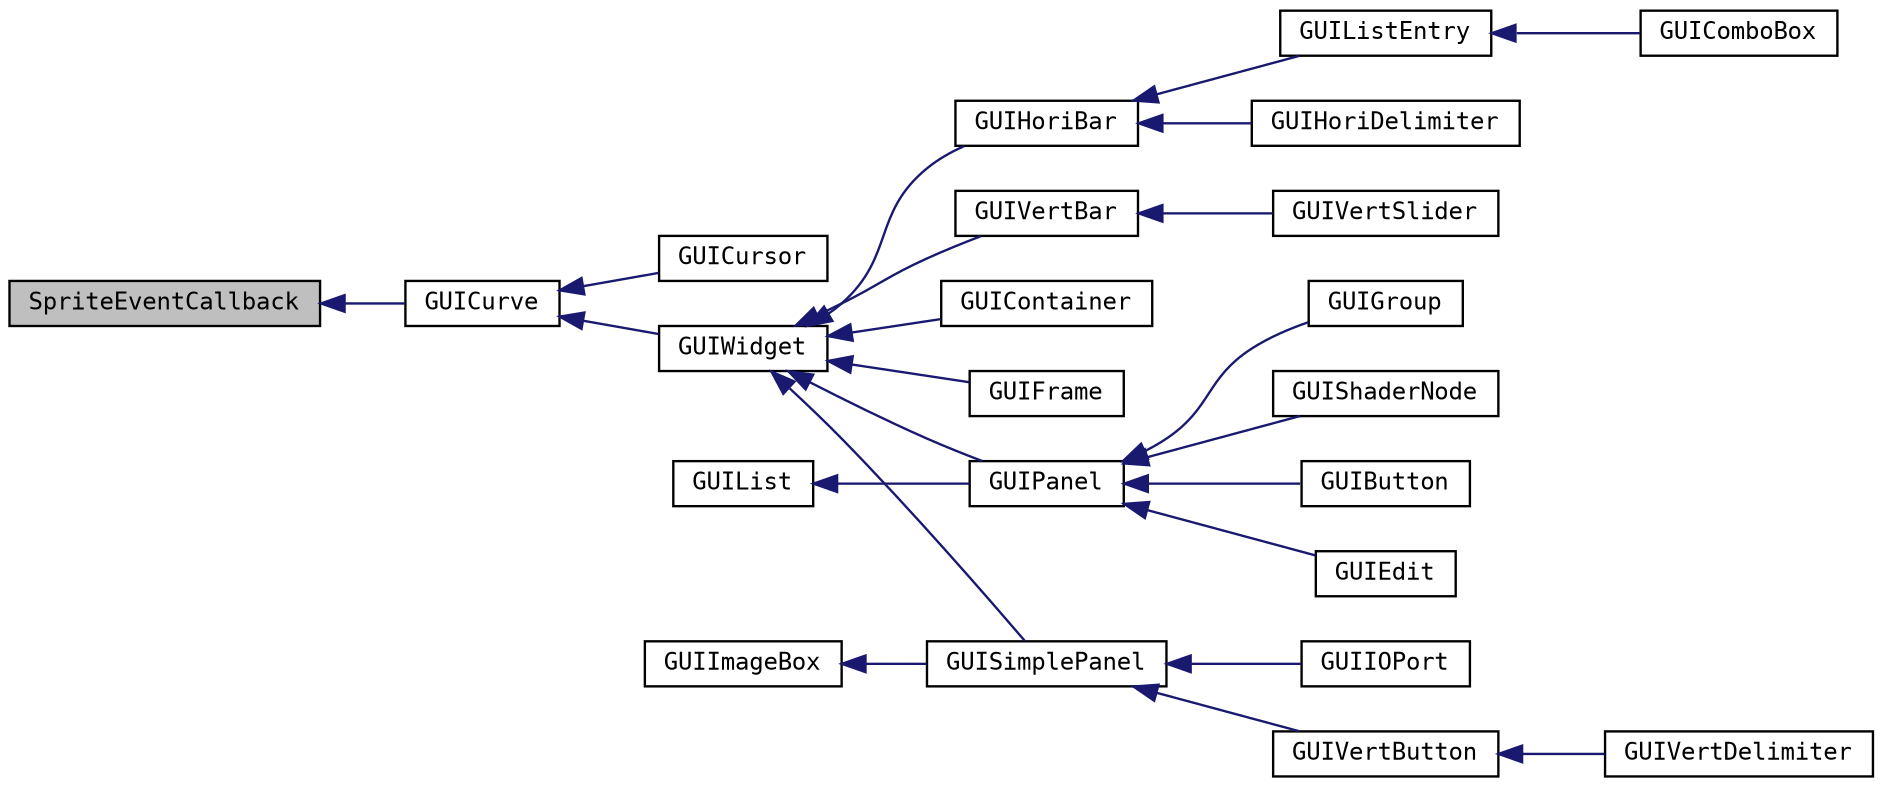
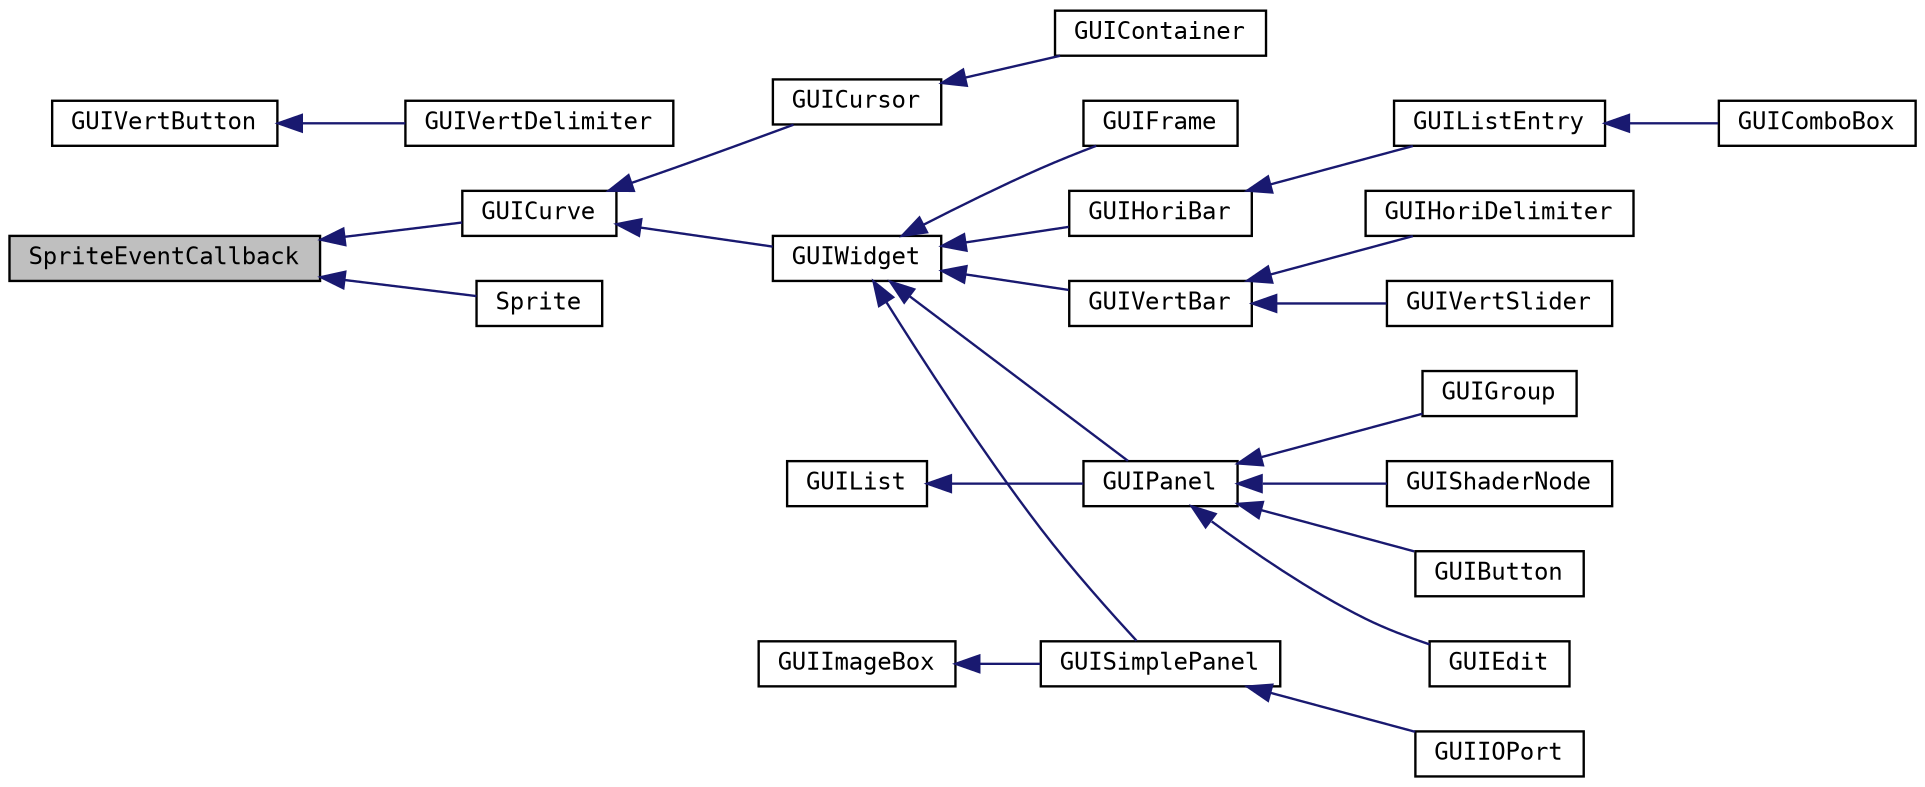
edge "GUIHoriDelimiter" -> "GUIHoriBar": now "GUIHoriDelimiter" -> "GUIVertBar"
node "Sprite": added
edge "GUIContainer" -> "GUIWidget": now "GUIContainer" -> "GUICursor"
edge "GUIVertButton" -> "GUISimplePanel": removed
